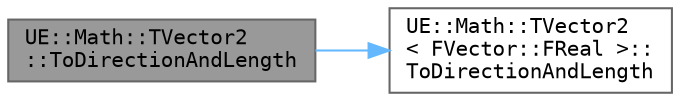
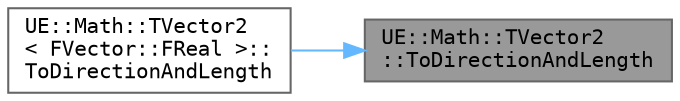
edge "UE::Math::TVector2 ::ToDirectionAndLength" -> "UE::Math::TVector2 < FVector::FReal >:: ToDirectionAndLength": reversed
